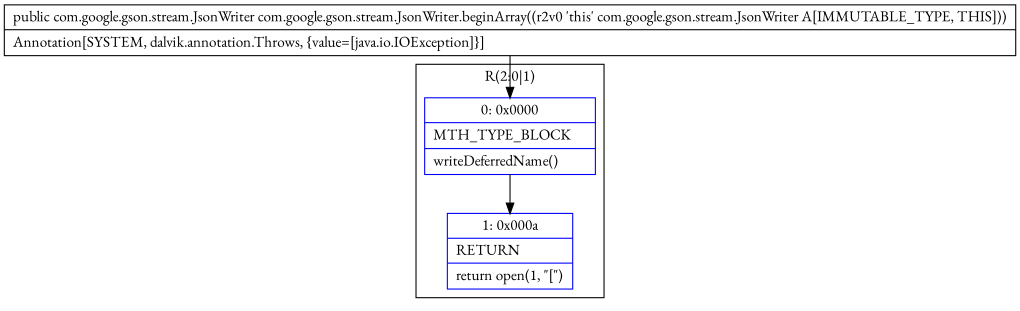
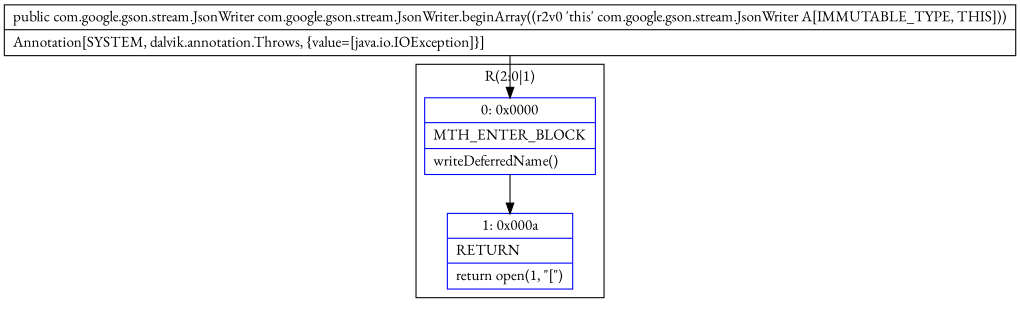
node "0: 0x0000": text "MTH_TYPE_BLOCK" -> "MTH_ENTER_BLOCK"
